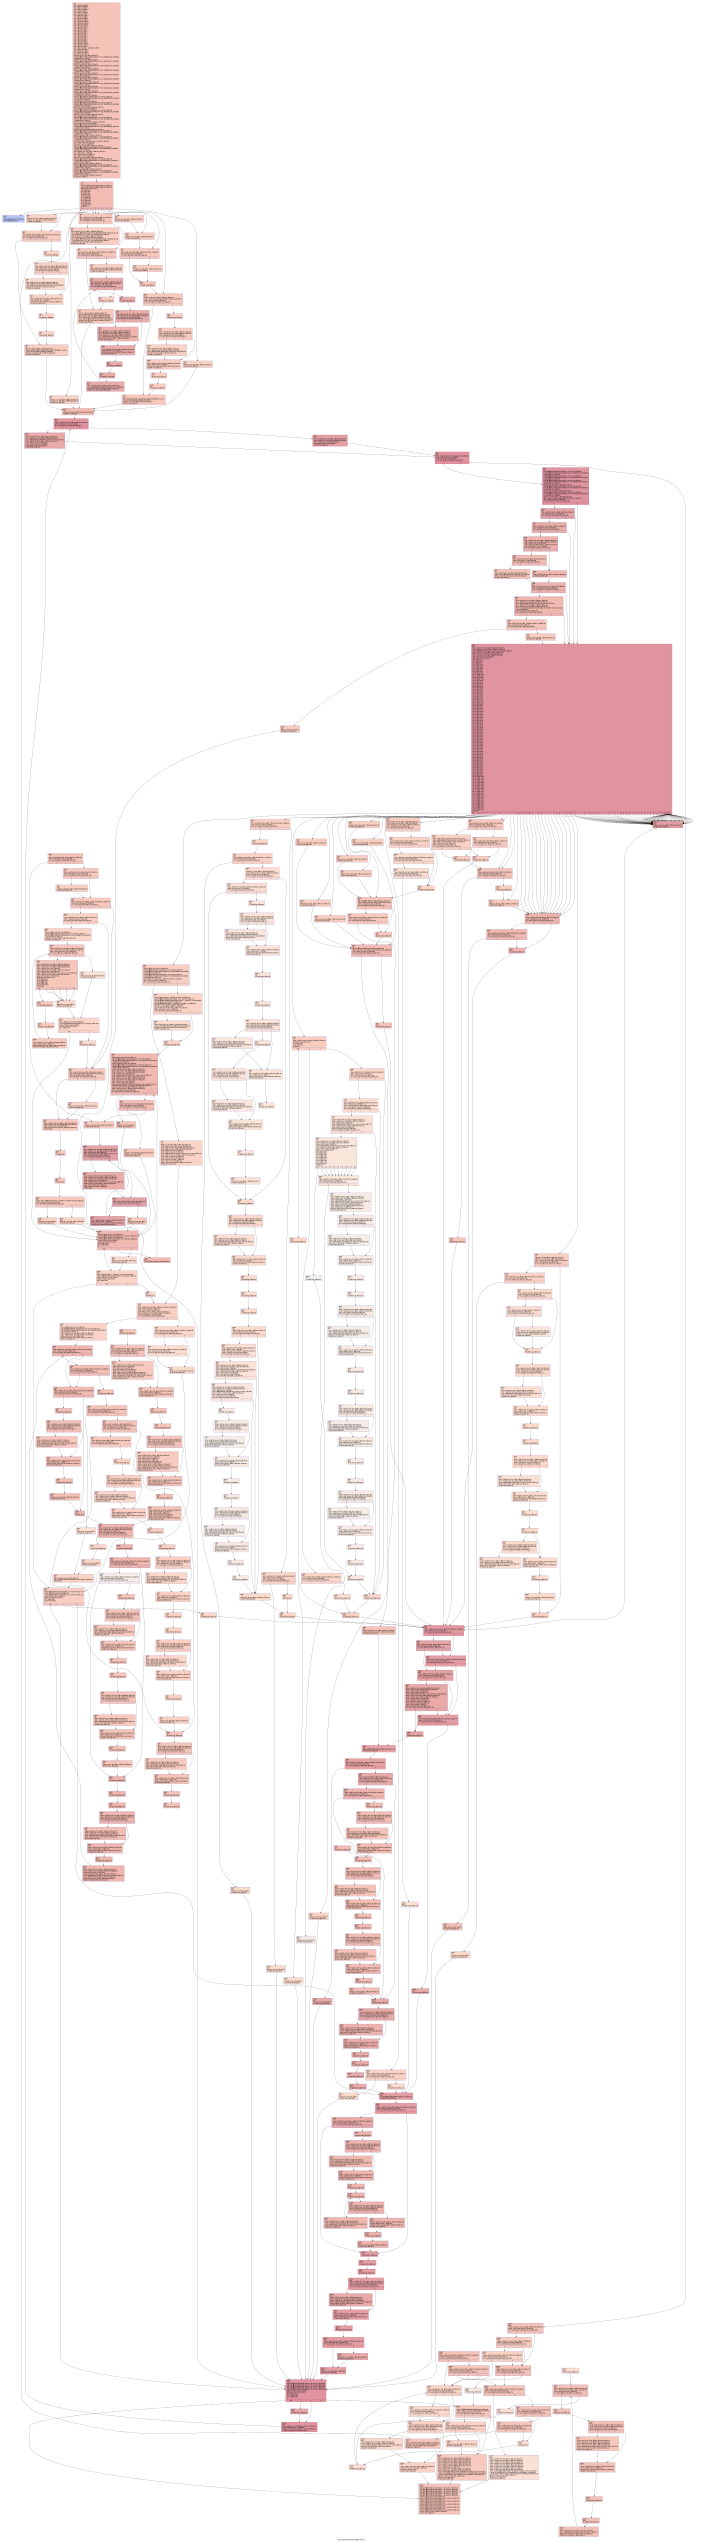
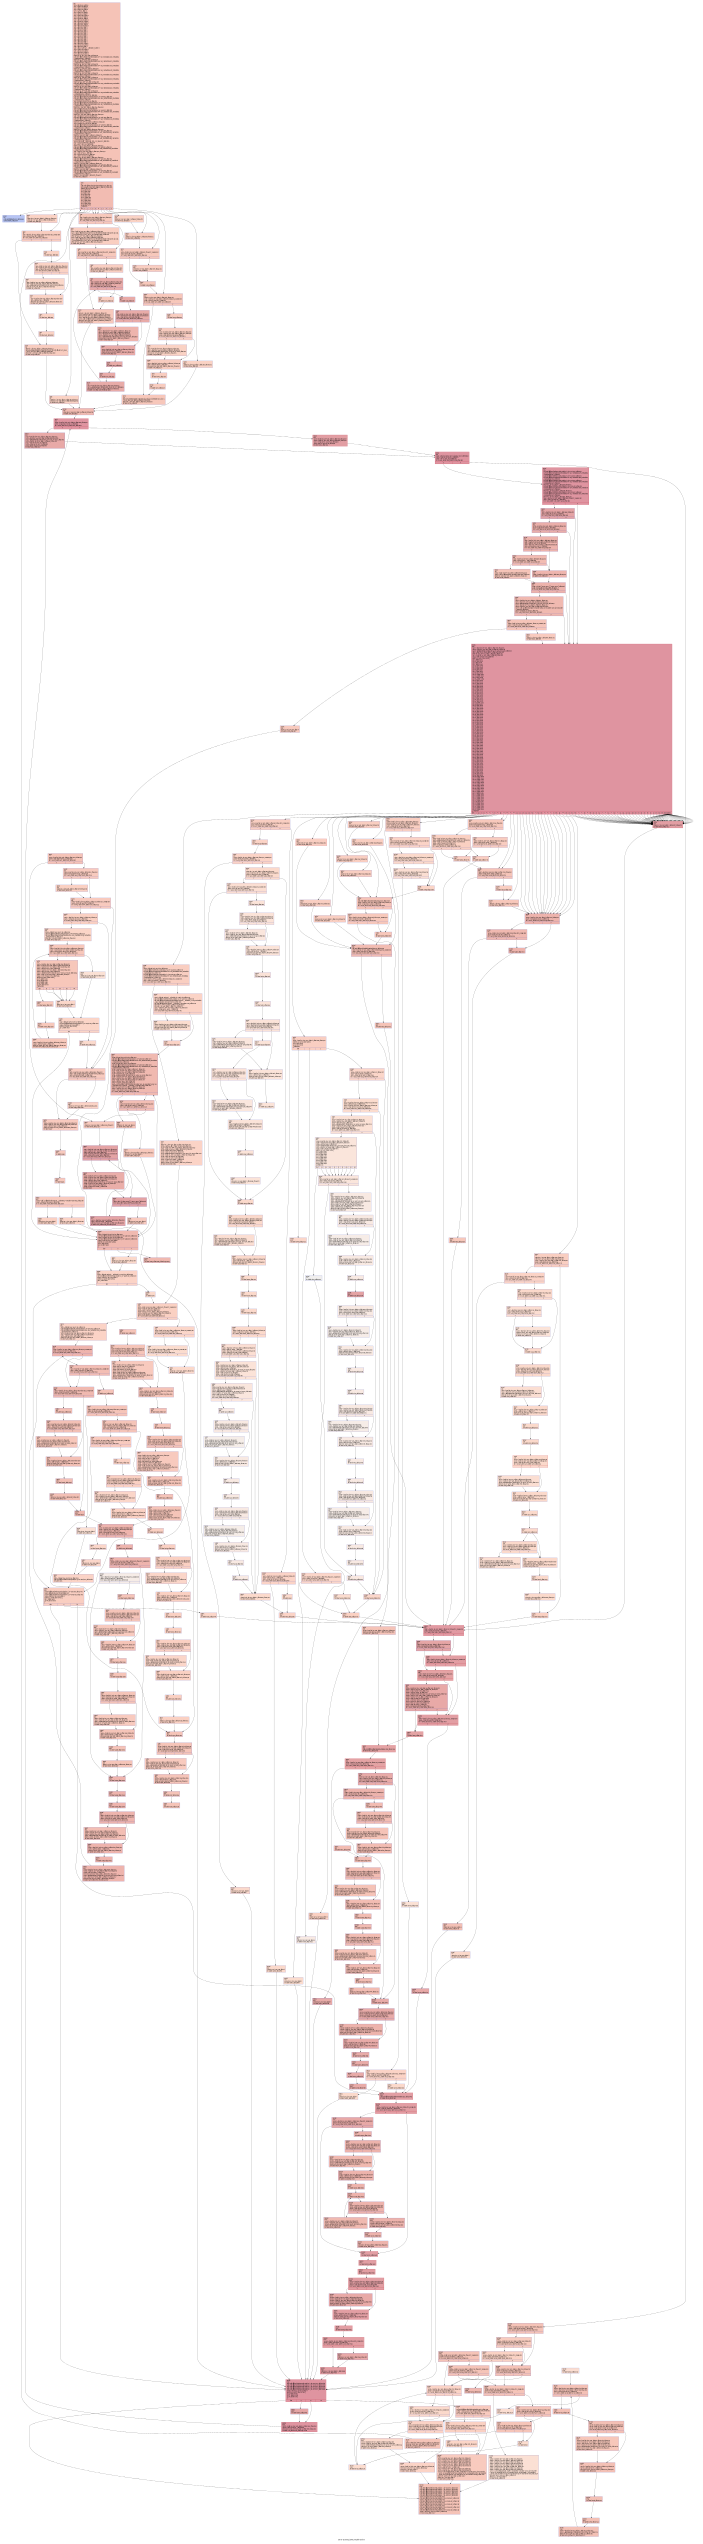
node "%396:": fillcolor #efcebd70 -> #c32e3170
node "%1088:": fillcolor #f1ccb870 -> #de614d70
